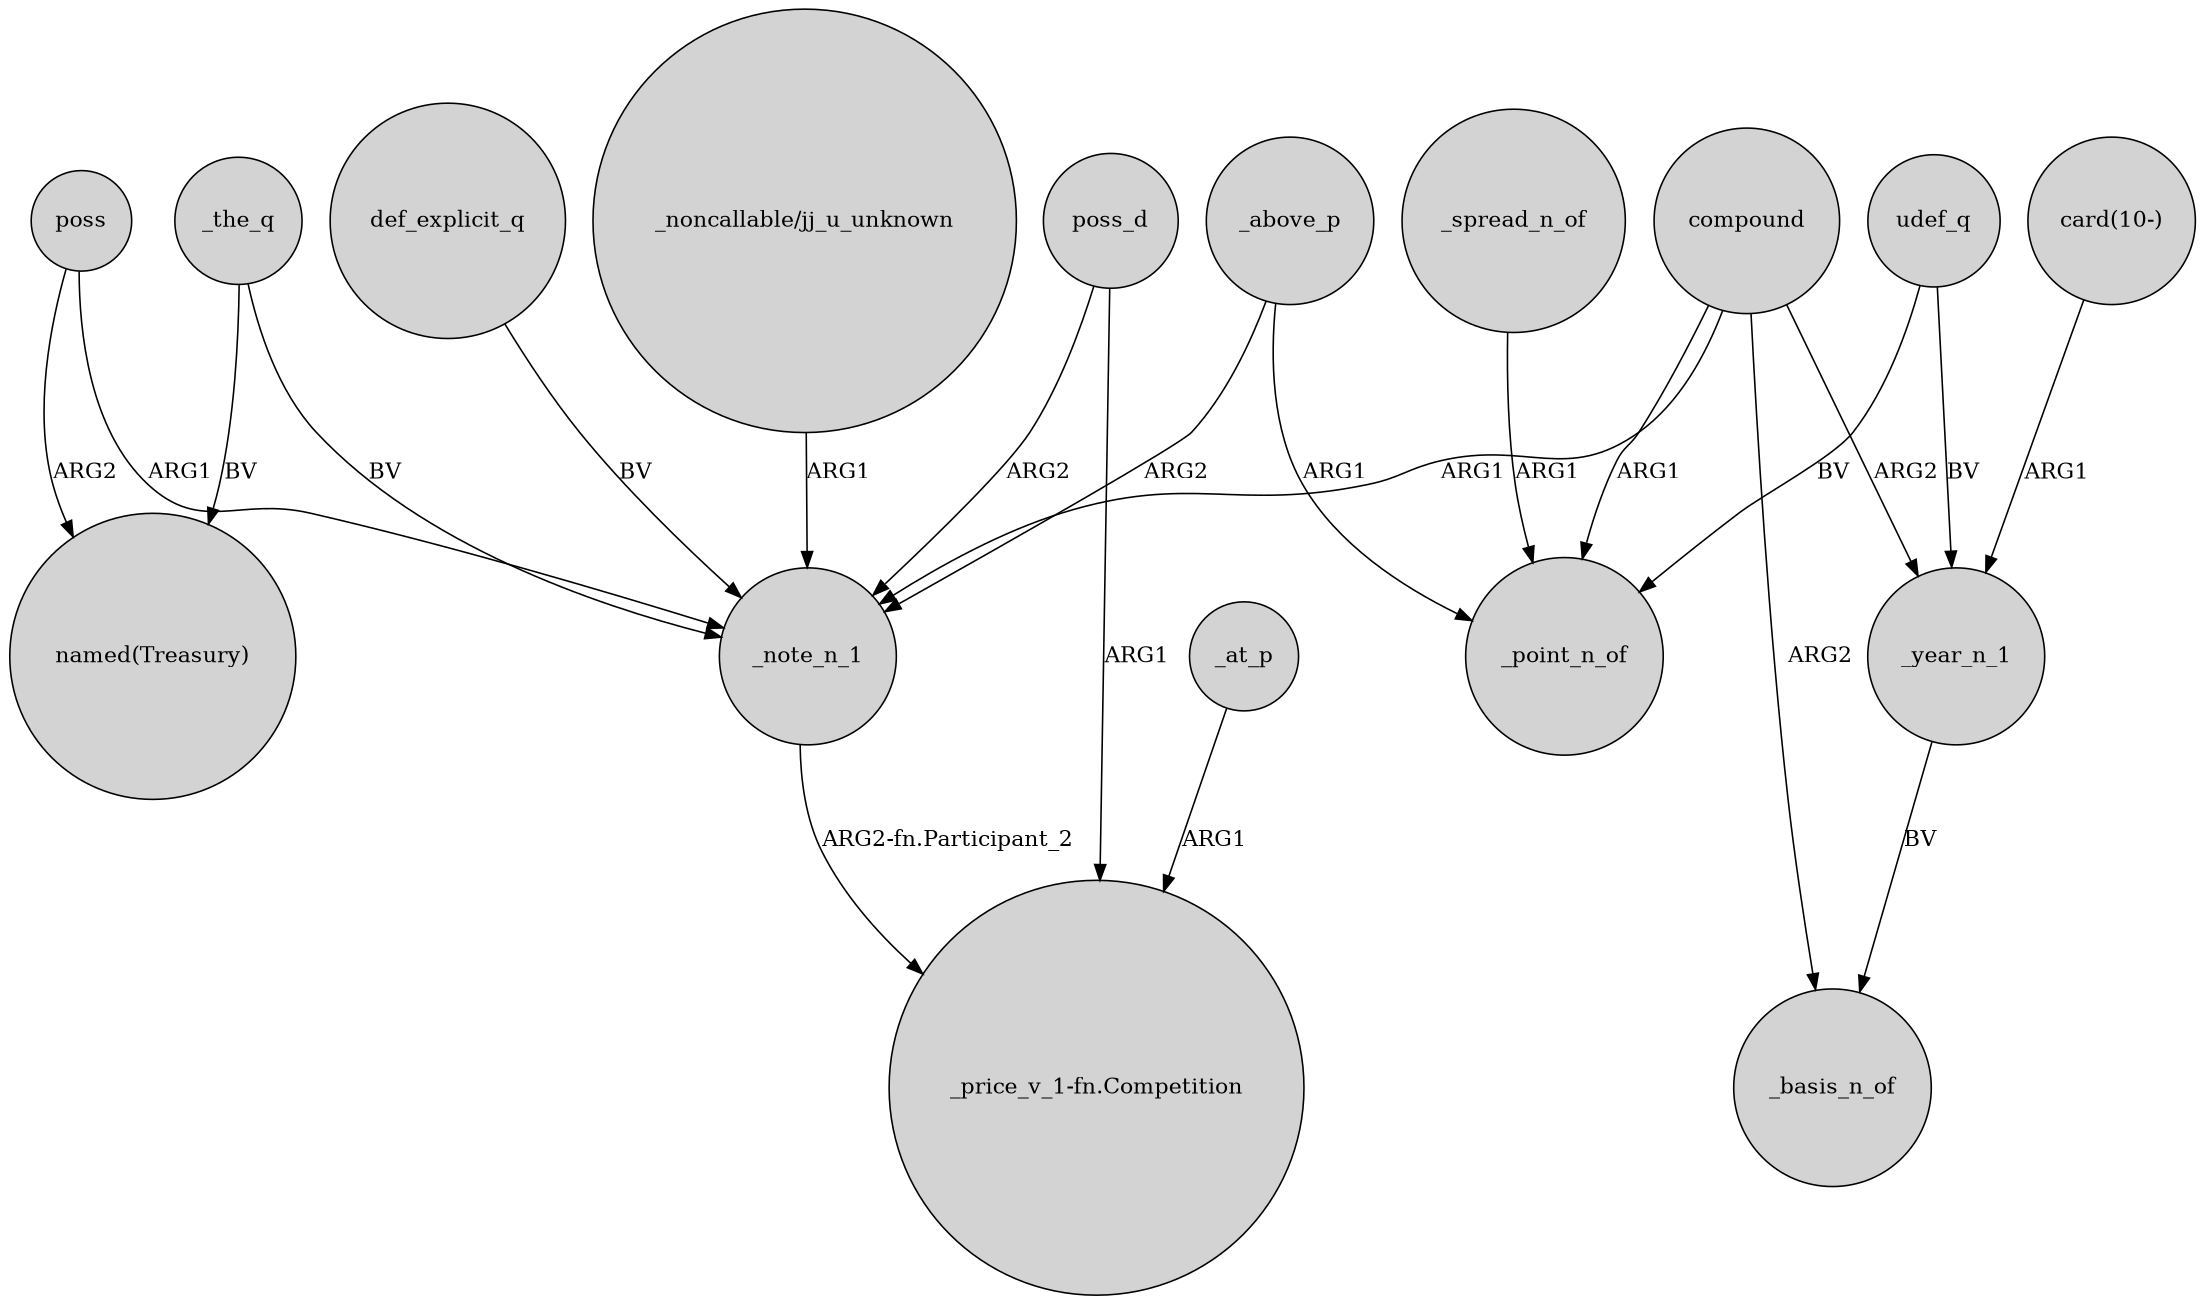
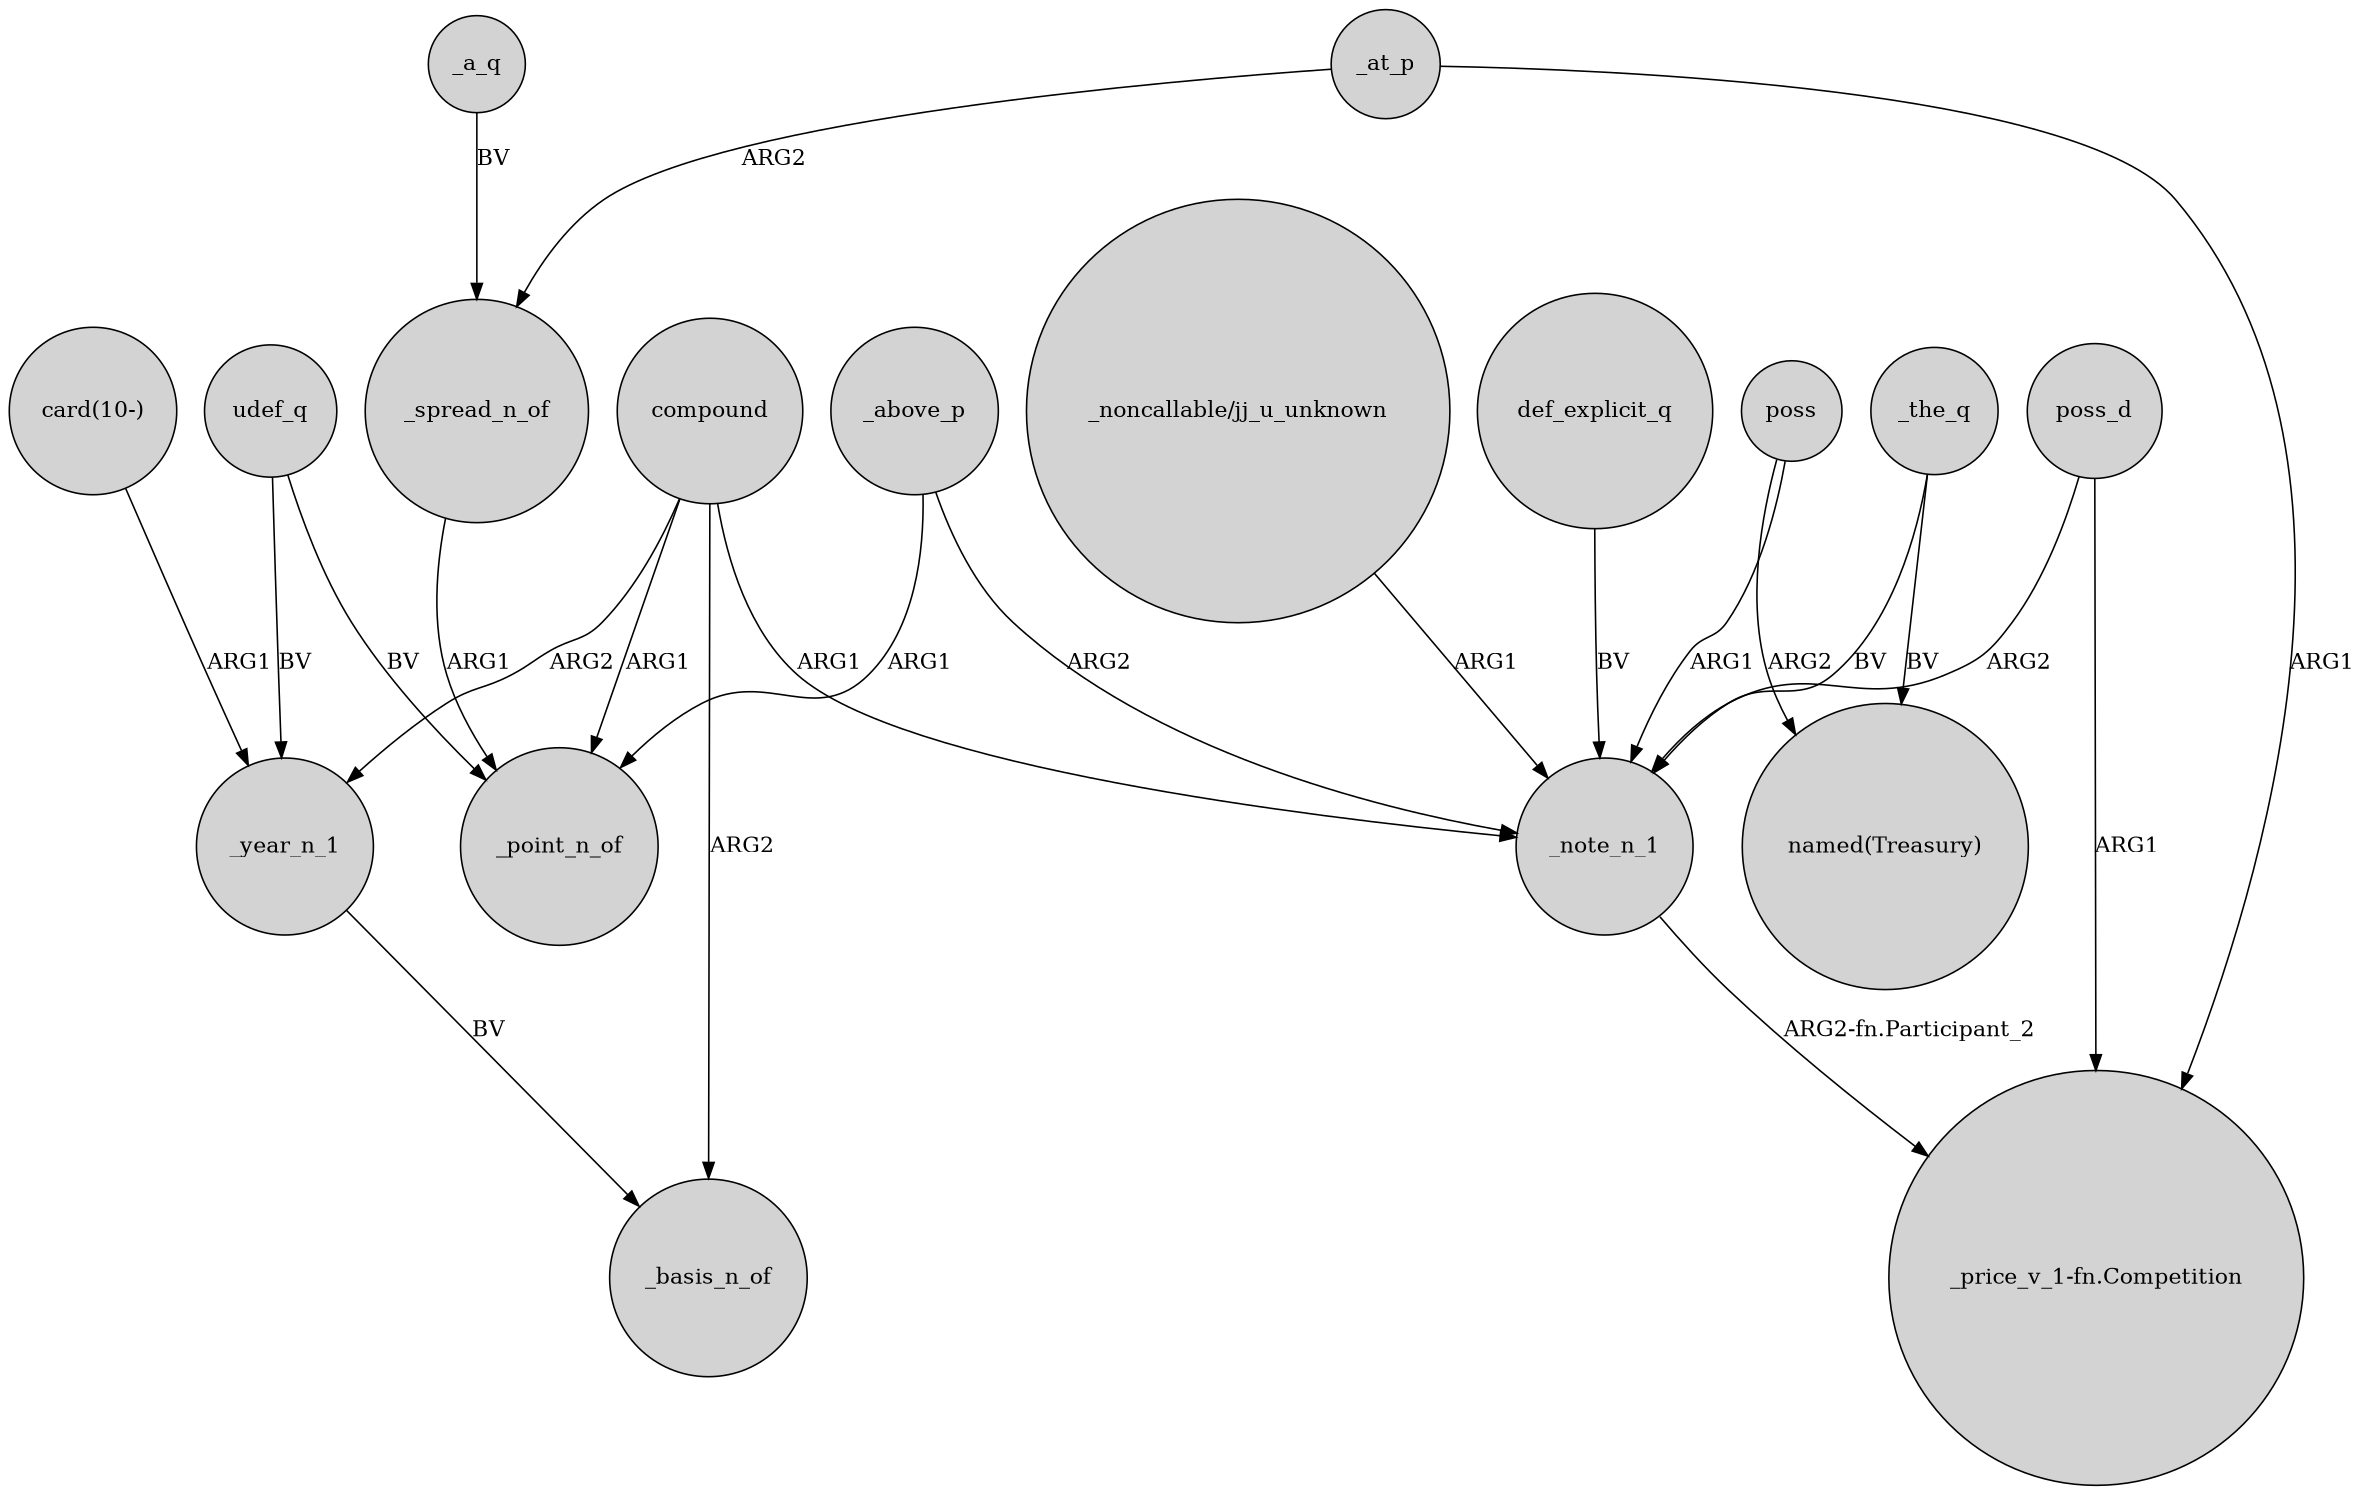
node "_a_q": added
edge "_at_p" -> "_spread_n_of": added, label "ARG2"
